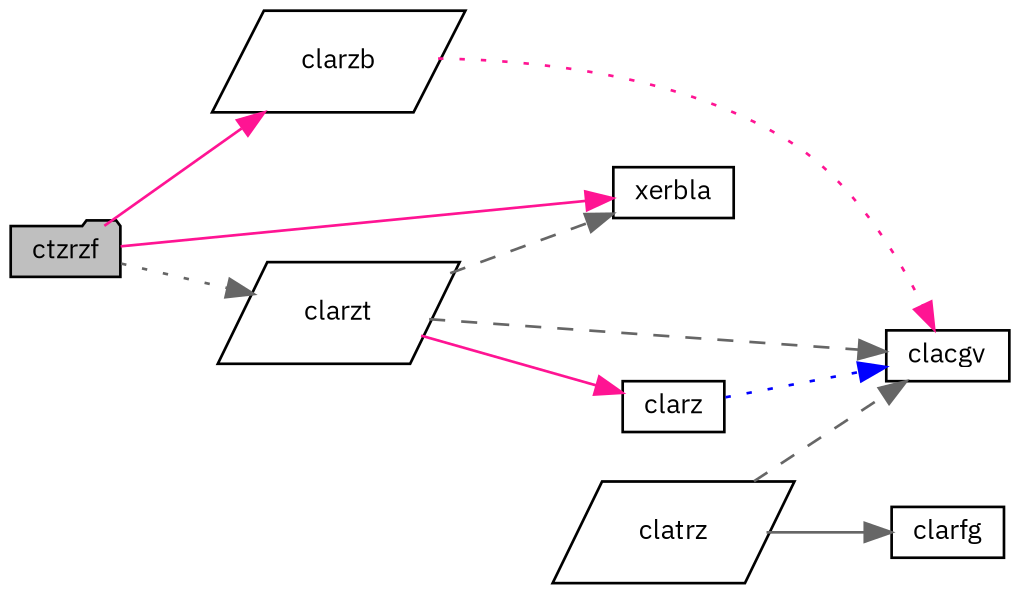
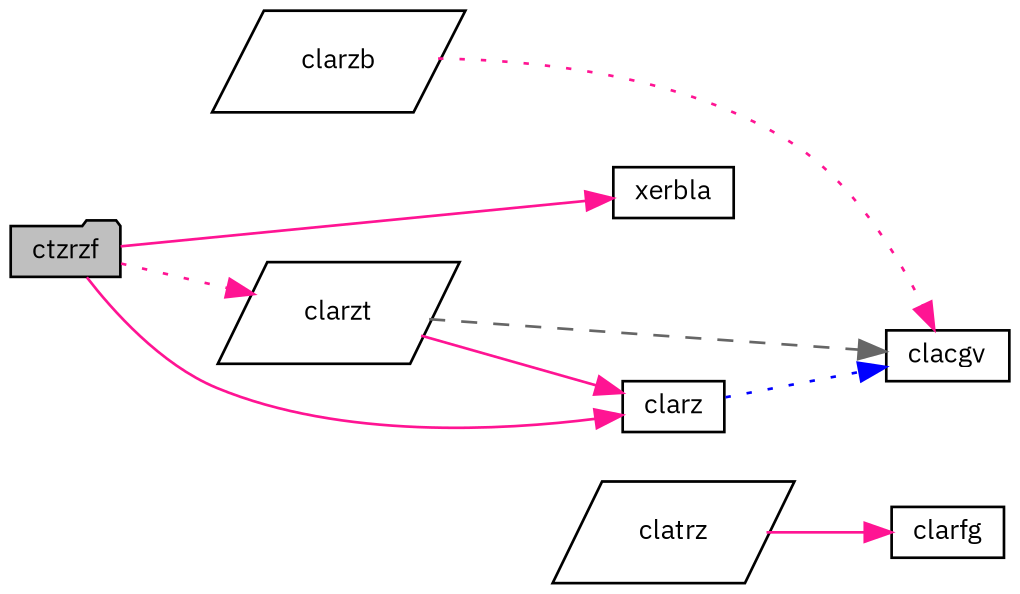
edge "ctzrzf" -> "clarzb": now "ctzrzf" -> "clarz"
edge "clarzt" -> "xerbla": removed
edge "ctzrzf" -> "clarzt": color gray40 -> deeppink
edge "clatrz" -> "clacgv": removed
edge "clatrz" -> "clarfg": color gray40 -> deeppink
